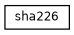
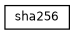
node "sha226": label "sha226" -> "sha256"
